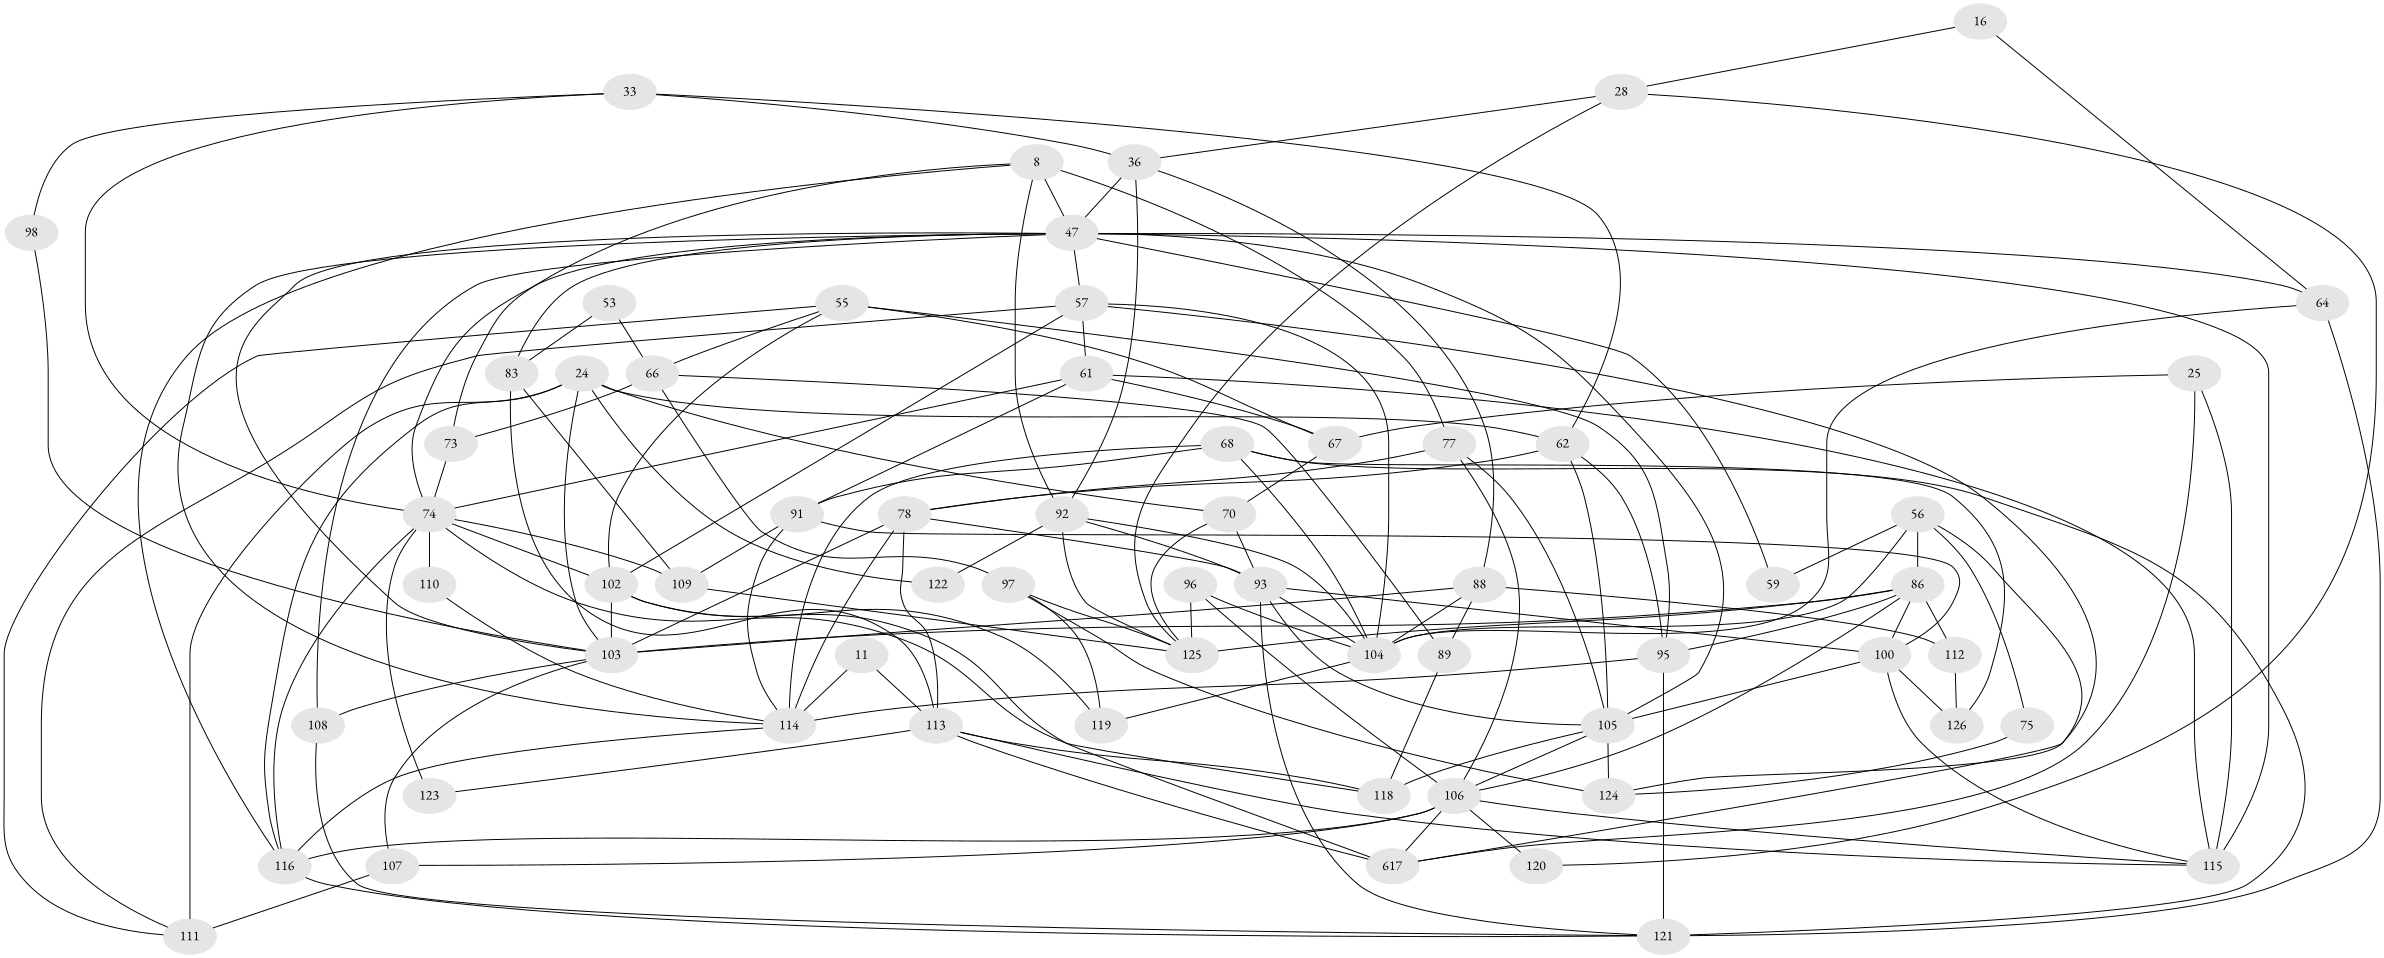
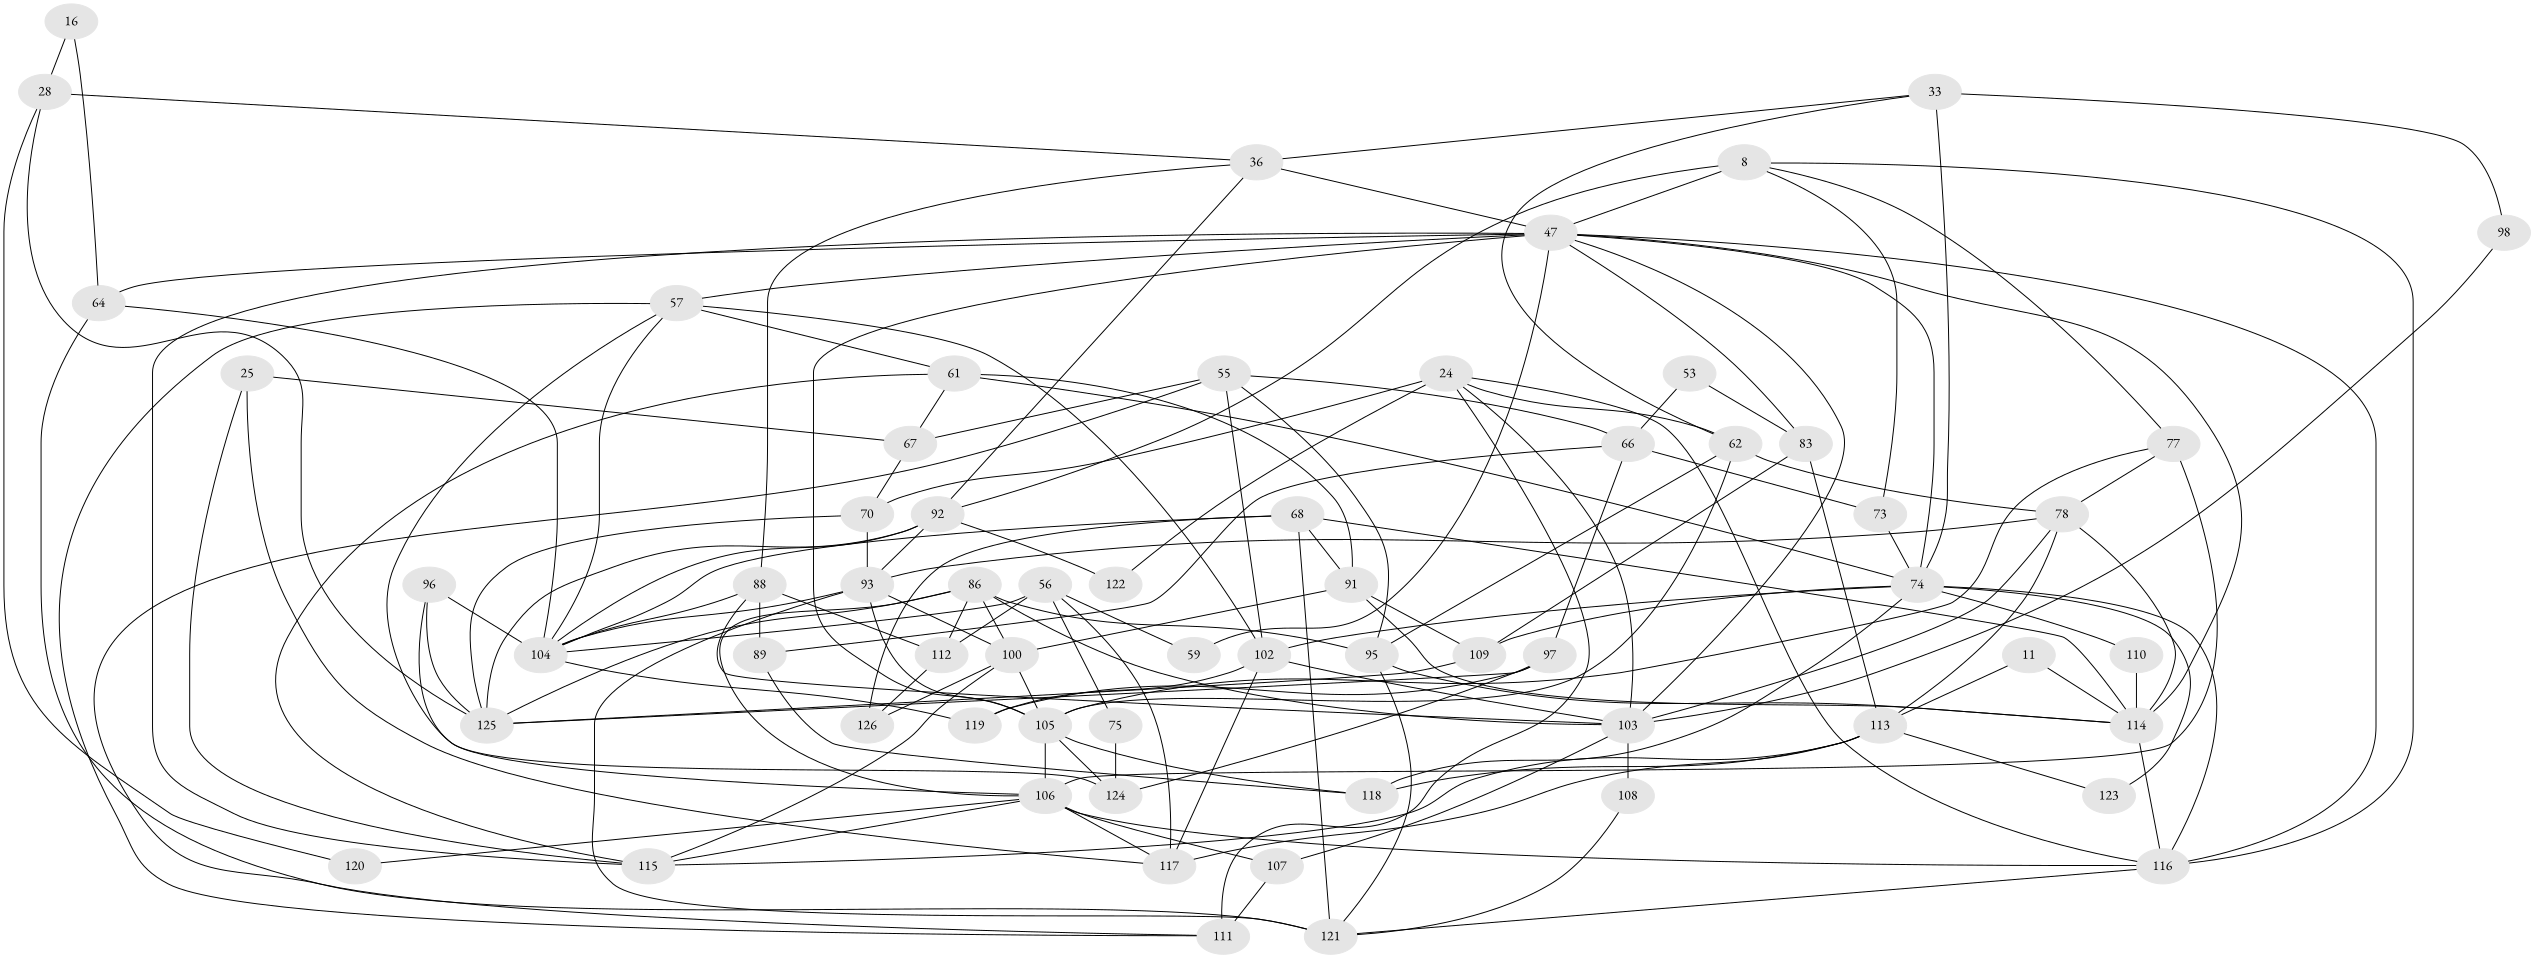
edge "47" -- "108": now "47" -- "116"
edge "56" -- "86": now "56" -- "112"
node "617": label "617" -> "117"
